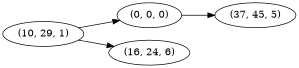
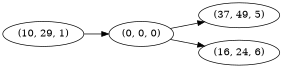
node "(37, 45, 5)": label "(37, 45, 5)" -> "(37, 49, 5)"
edge "(10, 29, 1)" -> "(16, 24, 6)": now "(0, 0, 0)" -> "(16, 24, 6)"
